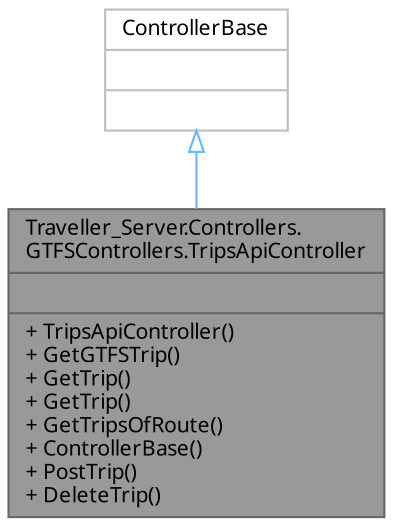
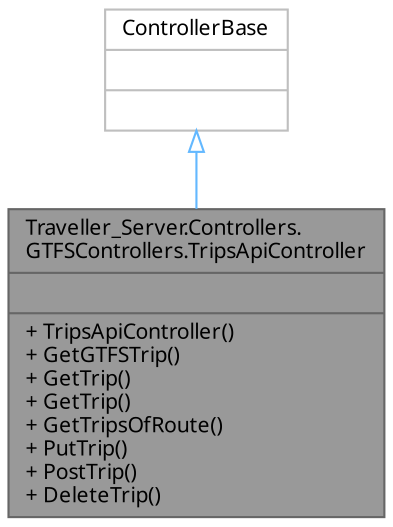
node "Traveller_Server.Controllers.": text "+ ControllerBase()" -> "+ PutTrip()"
